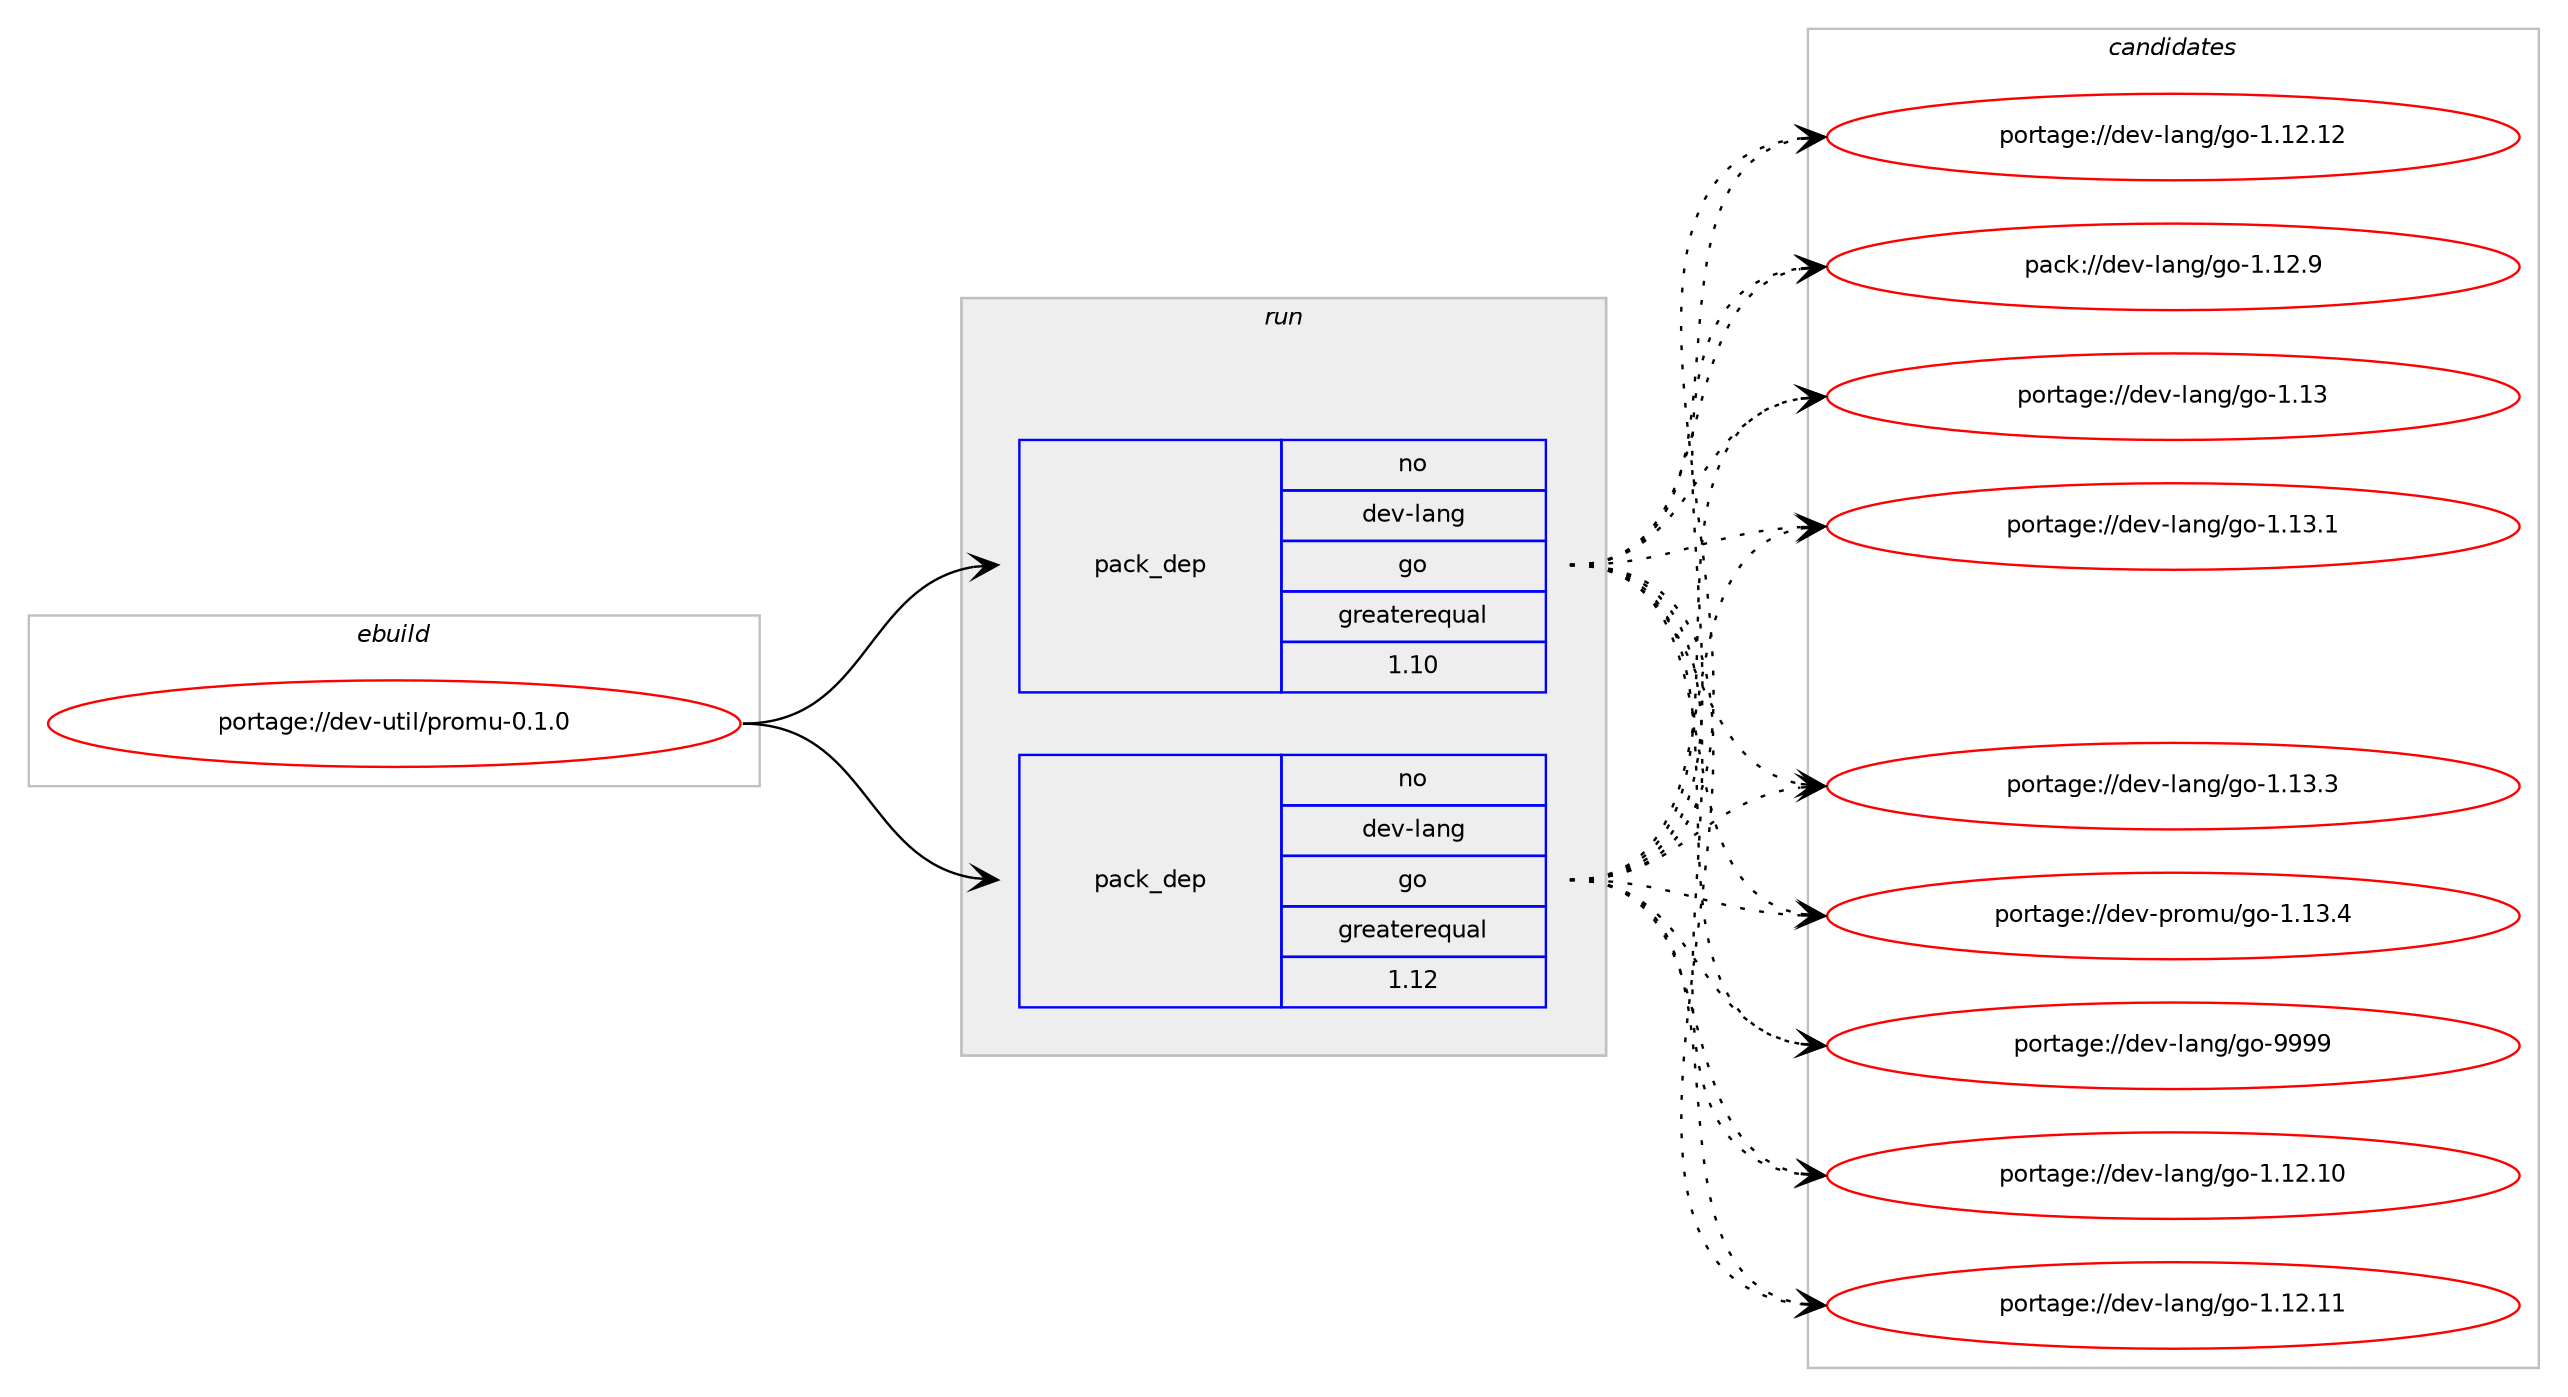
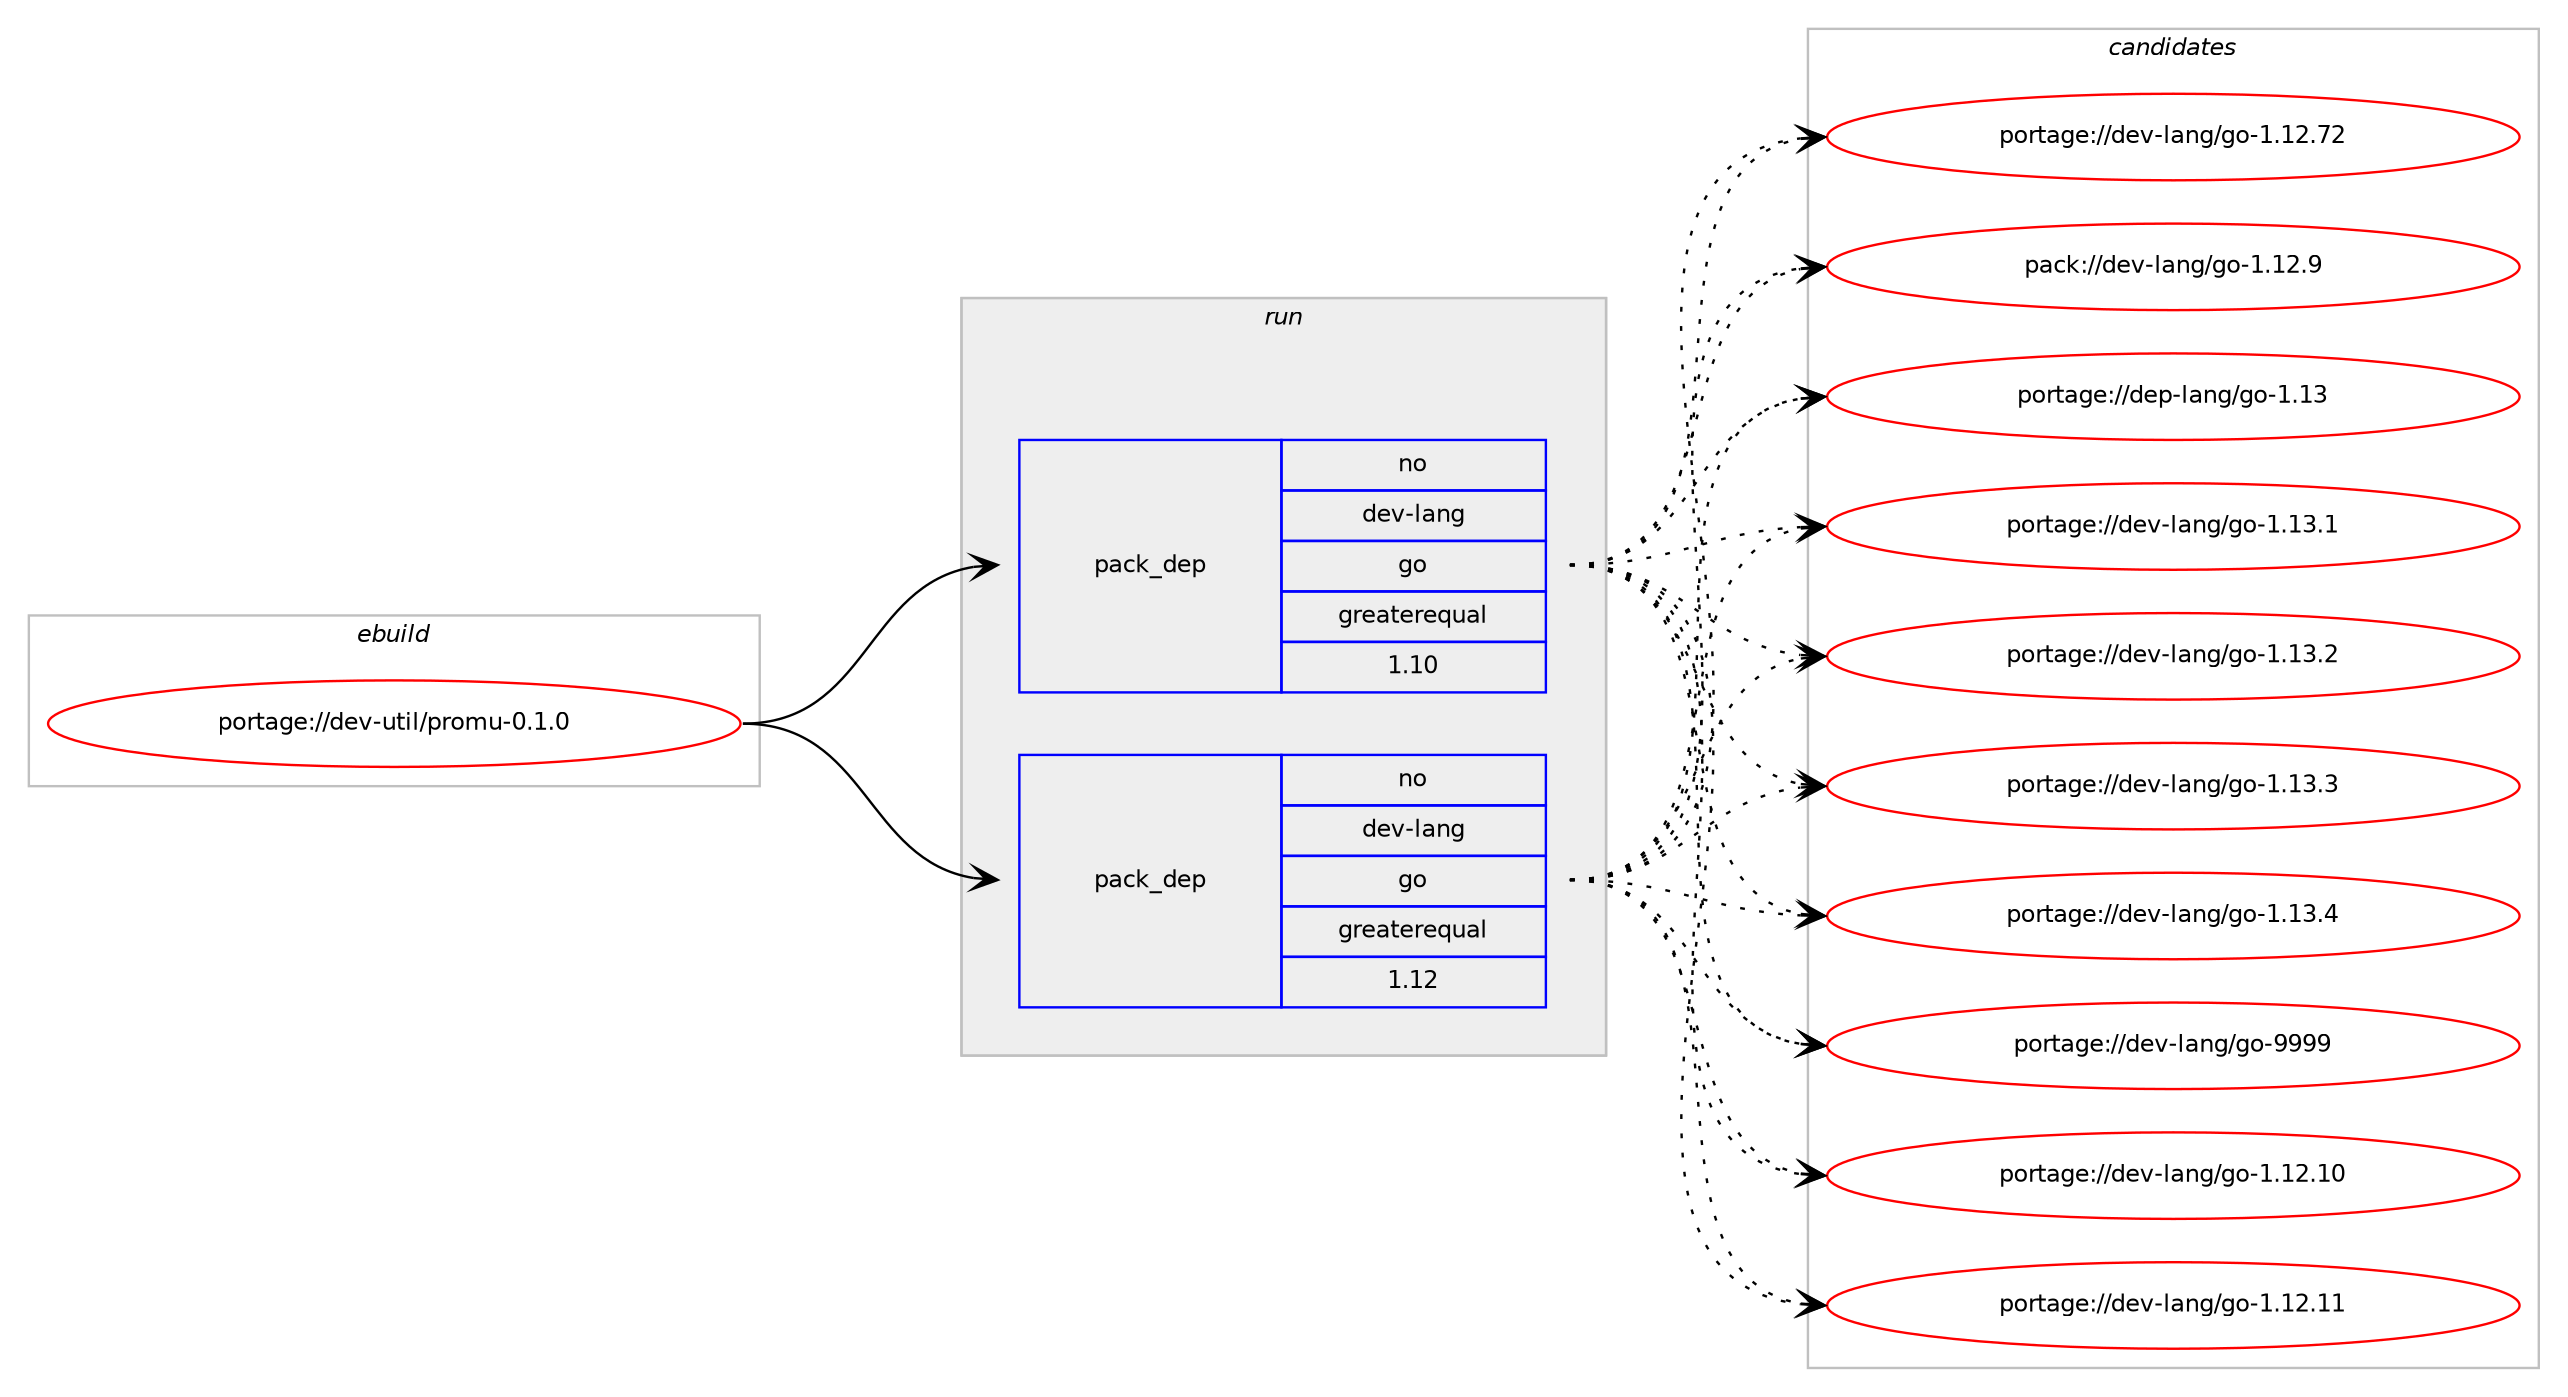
node "portage://dev-lang/go-1.12.12": label "portage://dev-lang/go-1.12.12" -> "portage://dev-lang/go-1.12.72"
node "portage://dev-lang/go-1.13": label "portage://dev-lang/go-1.13" -> "portage://dep-lang/go-1.13"
node "portage://dev-lang/go-1.13.2": added
node "portage://dev-promu/go-1.13.4": label "portage://dev-promu/go-1.13.4" -> "portage://dev-lang/go-1.13.4"
